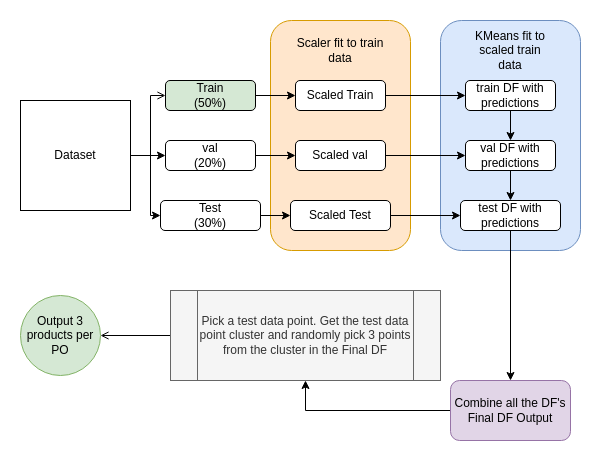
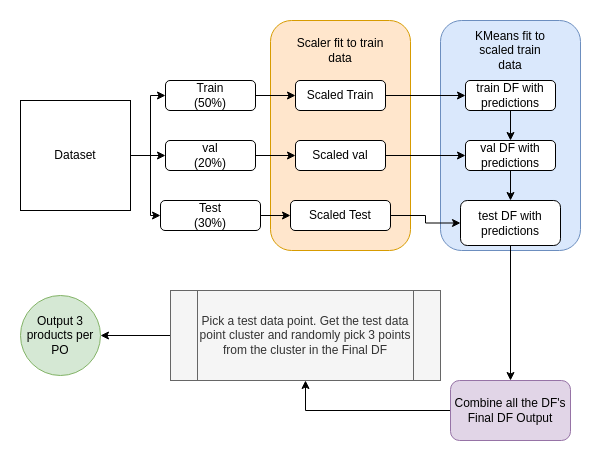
edge "Dataset" -> "Train (50%)": arrowhead open -> classic
node "Train (50%)": fillcolor #d5e8d4 -> #ffffff
node "test DF with predictions": size 100x30 -> 100x45
edge "Pick a test data point. Get the test data point cluster and randomly pick 3 points from the cluster in the Final DF" -> "Output 3 products per PO": arrowhead open -> classic
